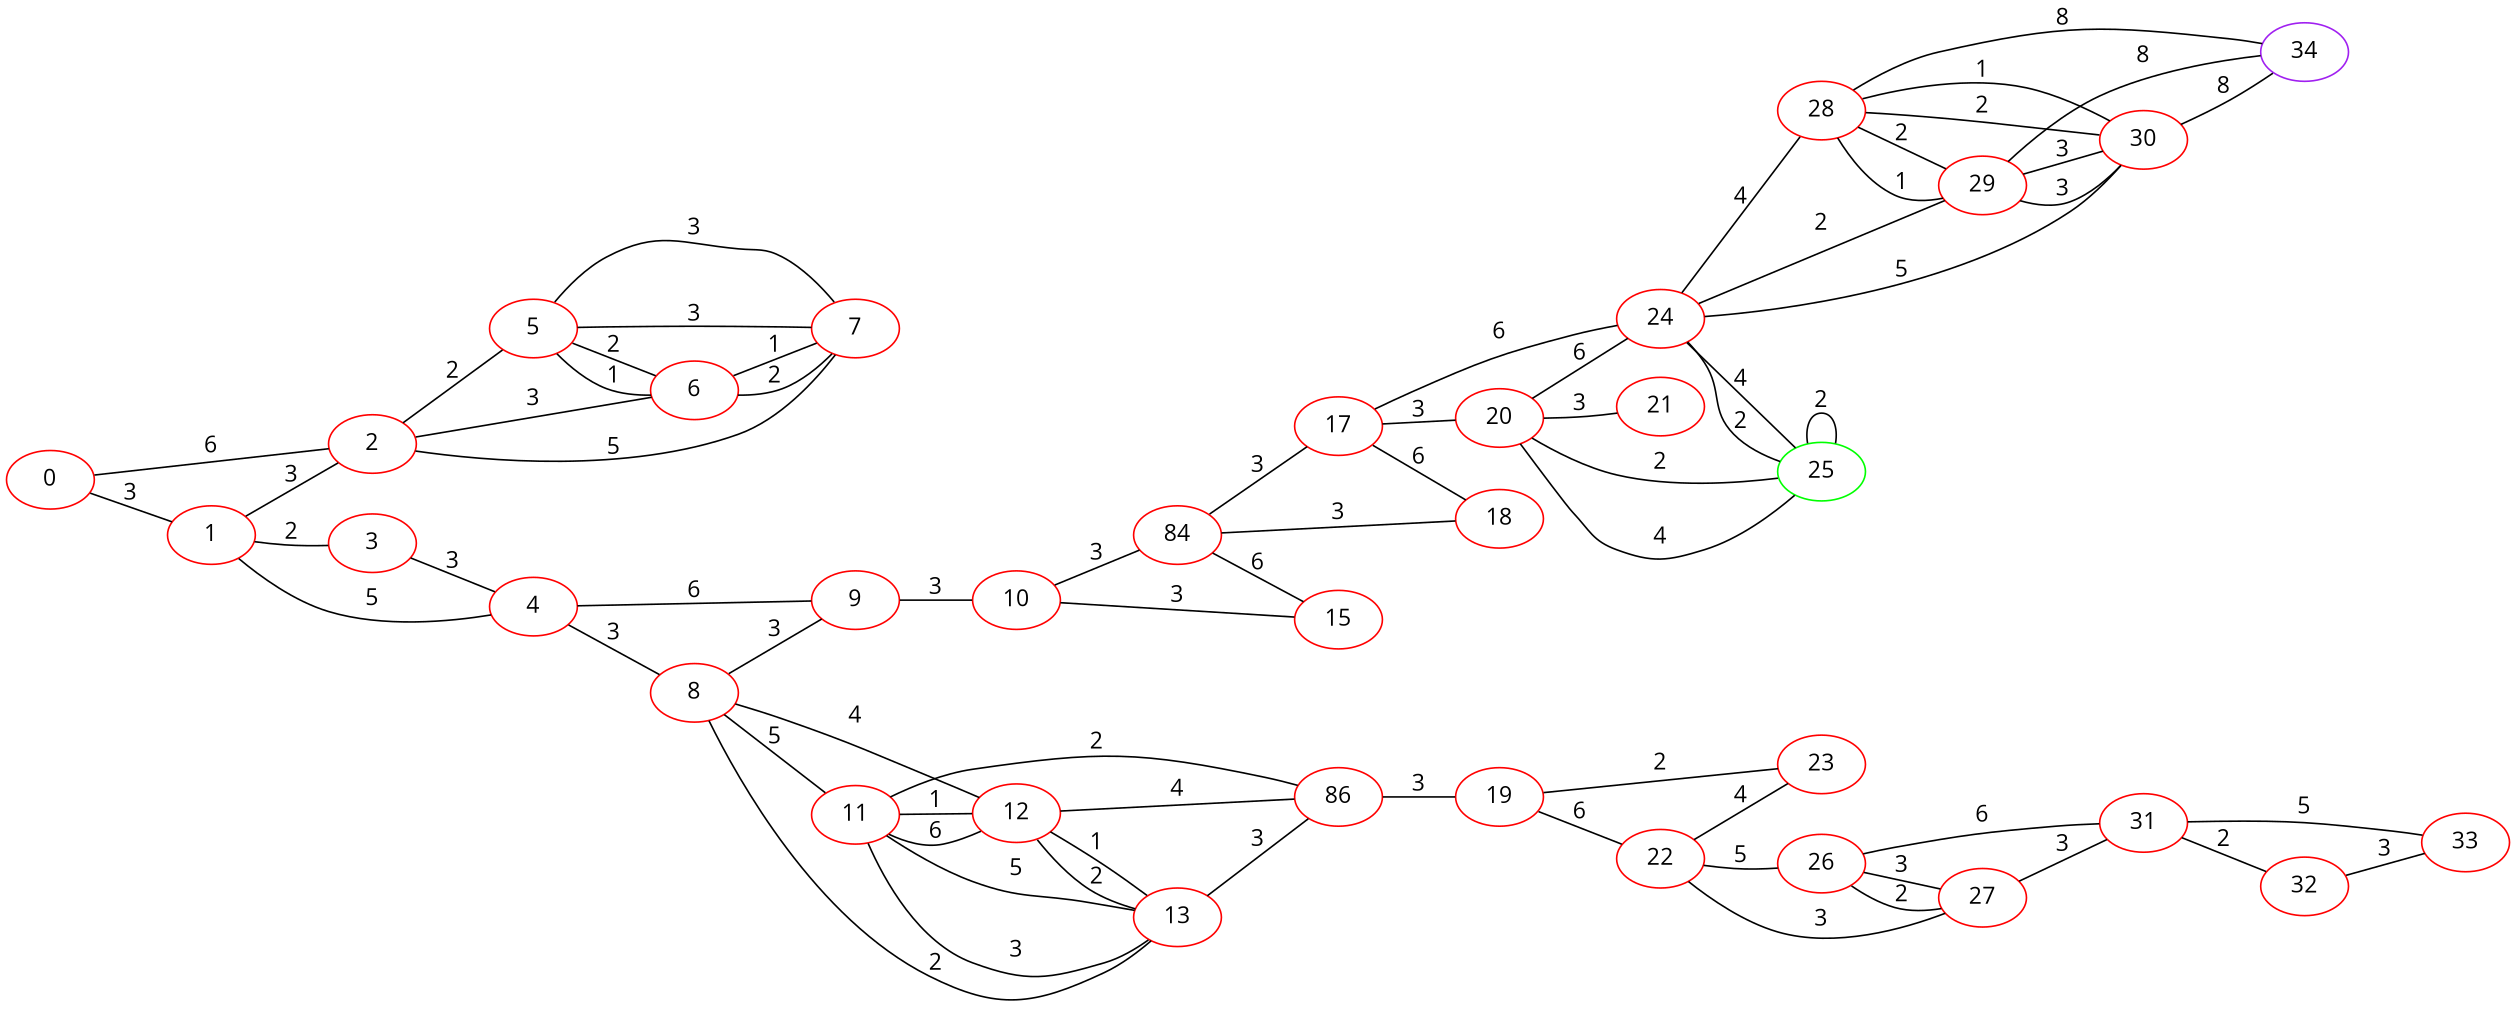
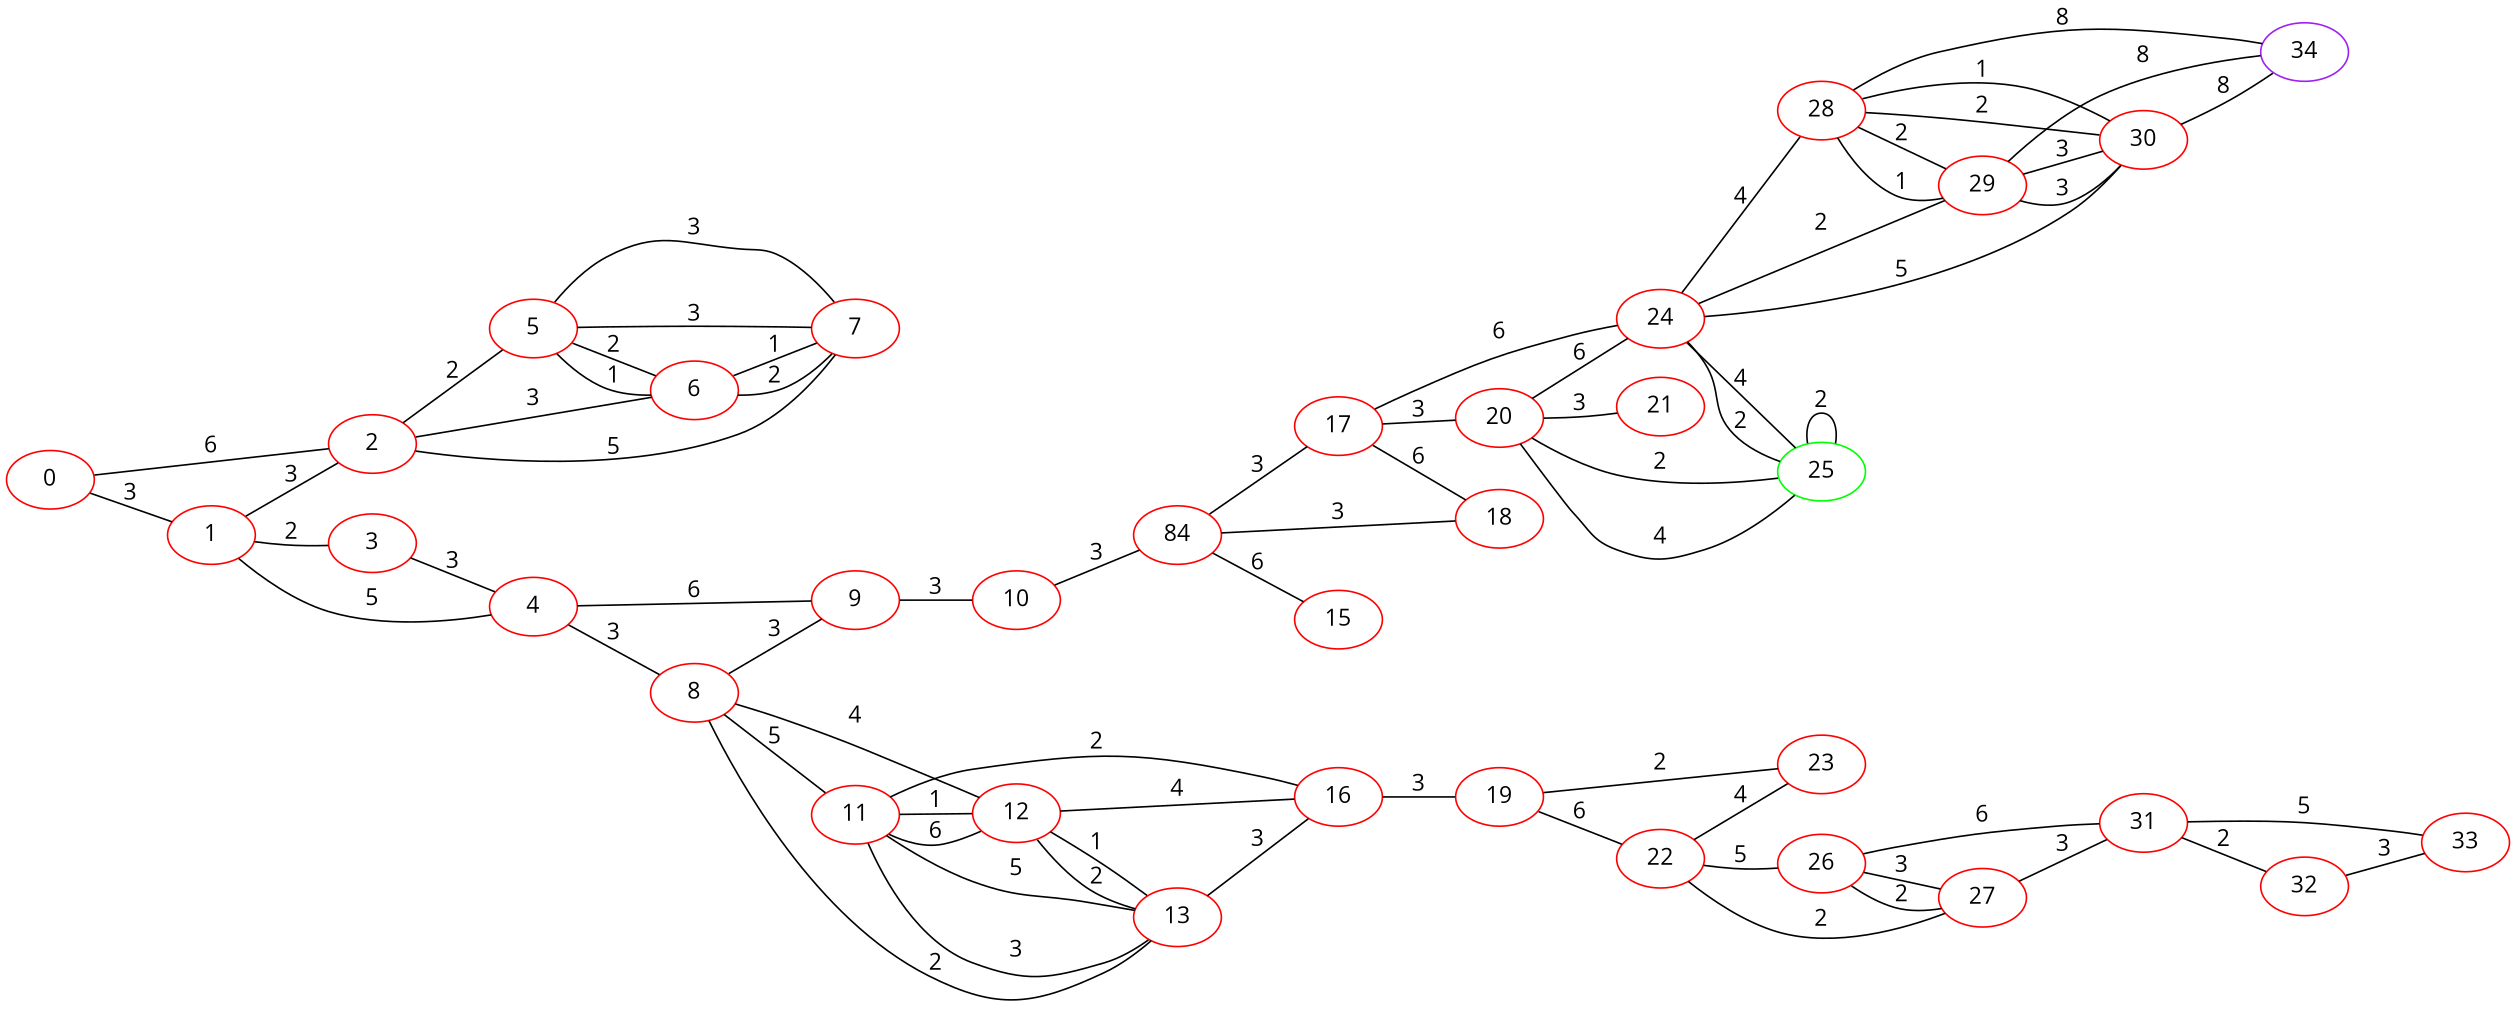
edge "10" -- "15": removed, label "3"
node "86": label "86" -> "16"
edge "22" -- "27": label "3" -> "2"
